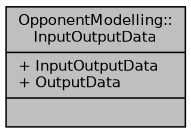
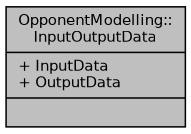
node "OpponentModelling::": text "+ InputOutputData" -> "+ InputData"
